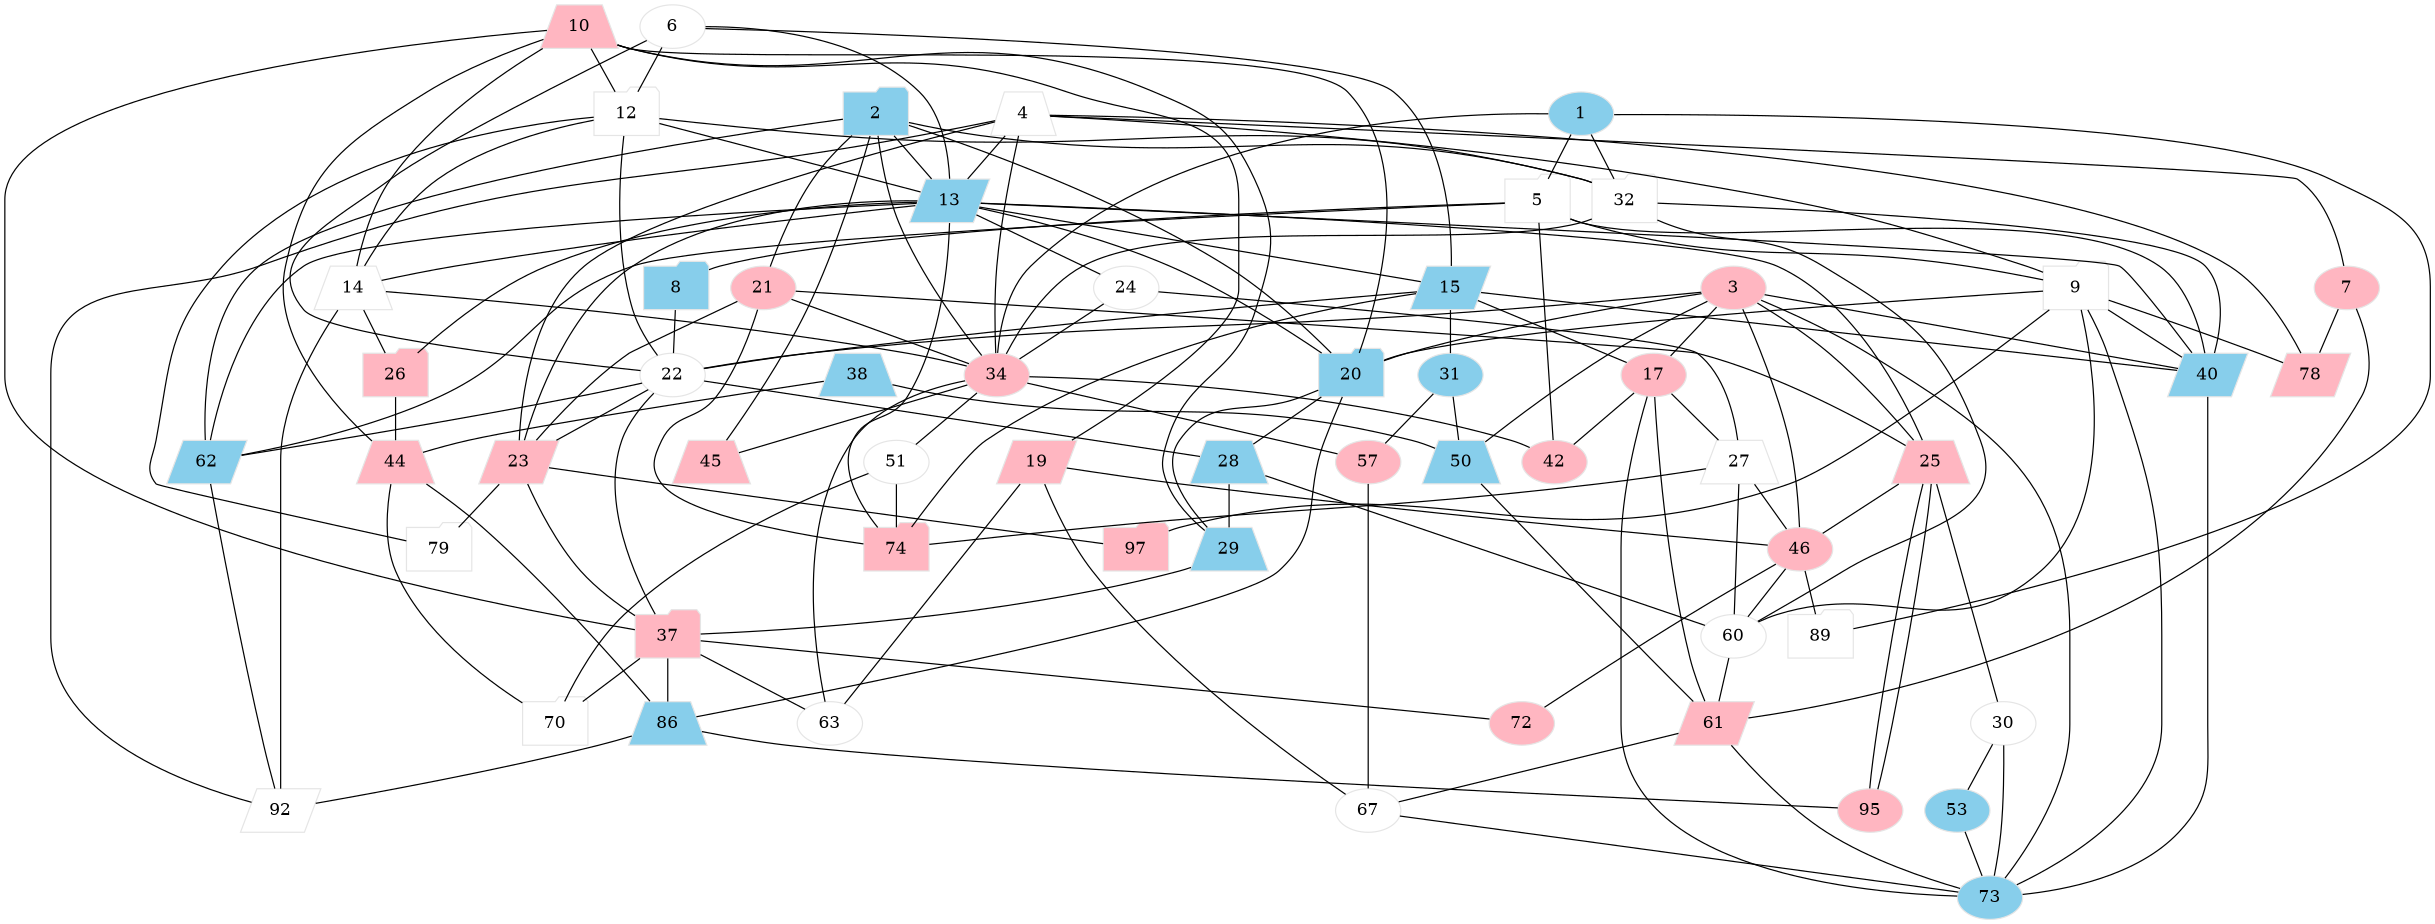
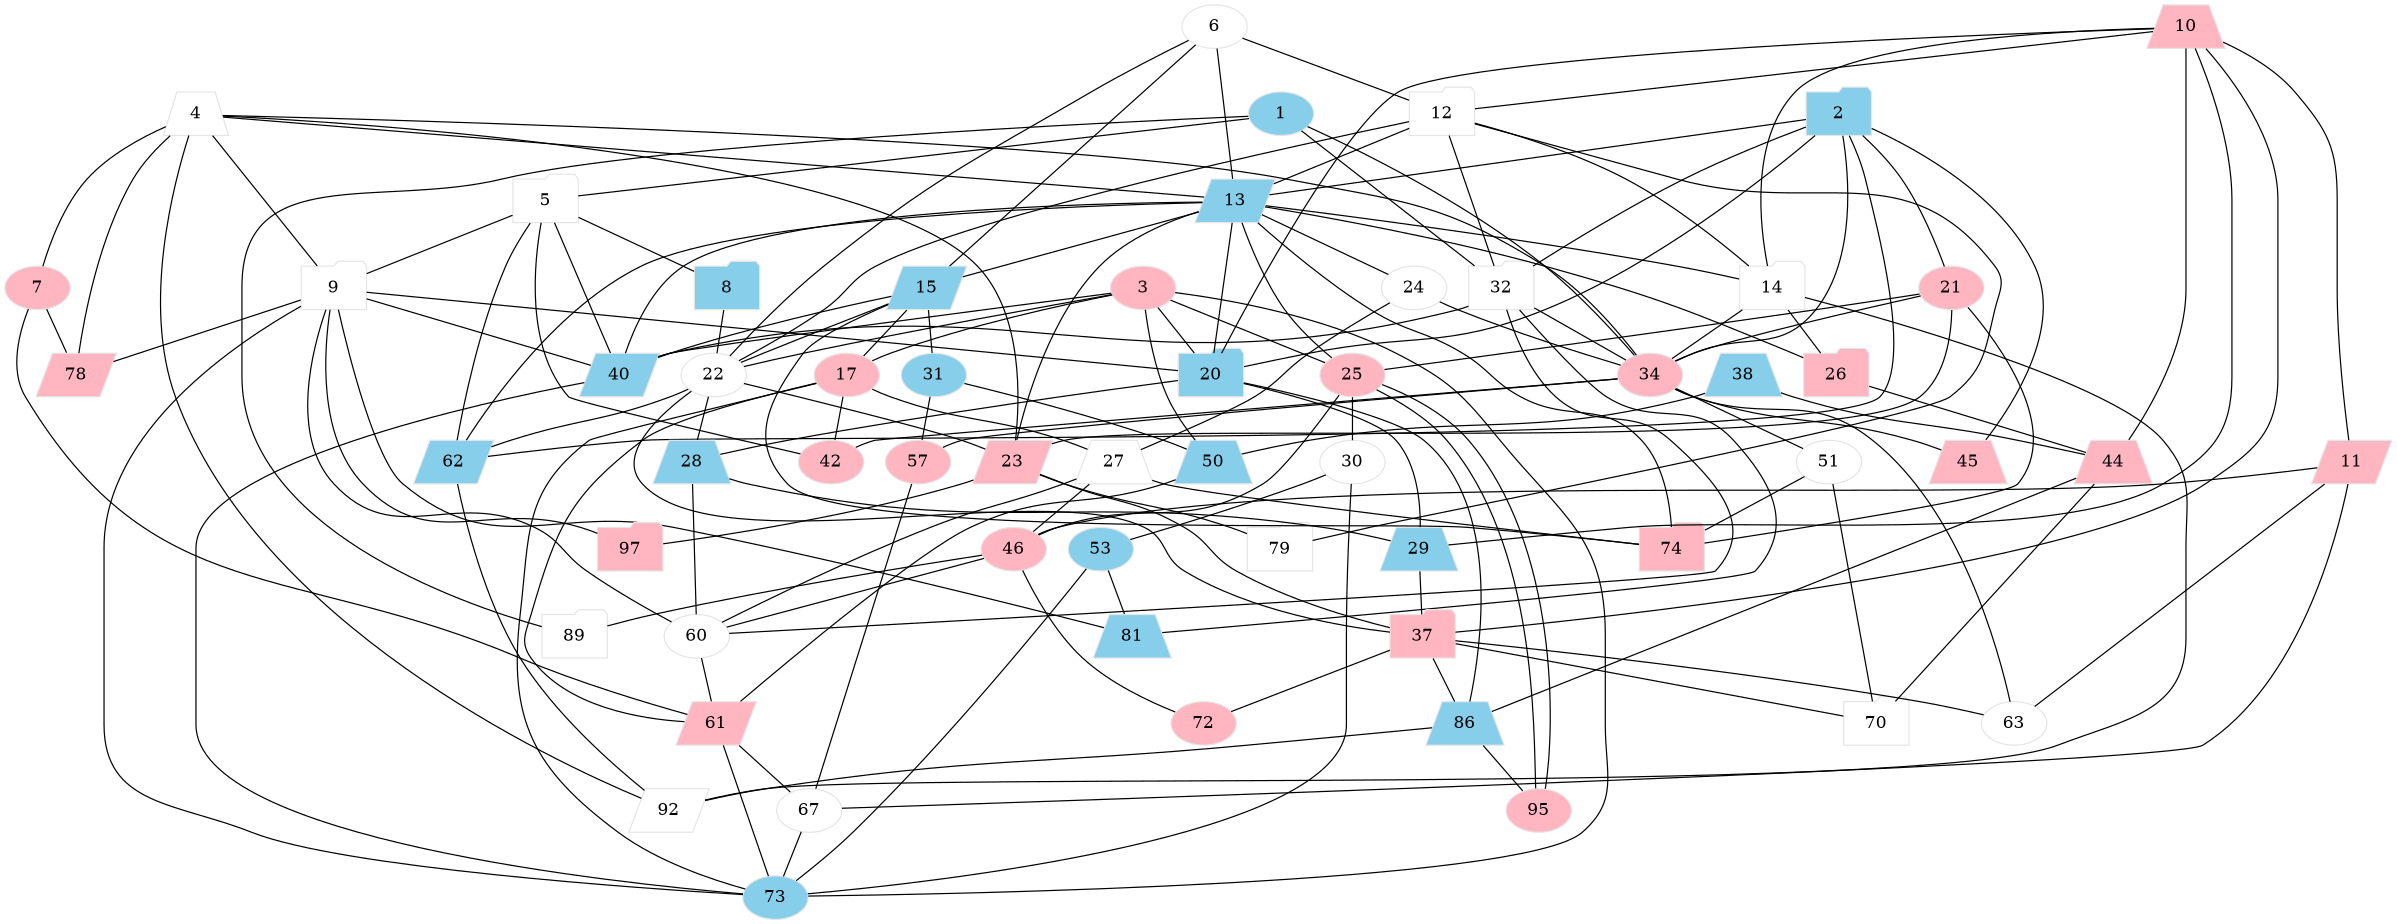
node "14": shape trapezium -> folder
edge "3" -- "46": removed
node "19": label "19" -> "11"
node "25": shape trapezium -> ellipse
node "81": added
